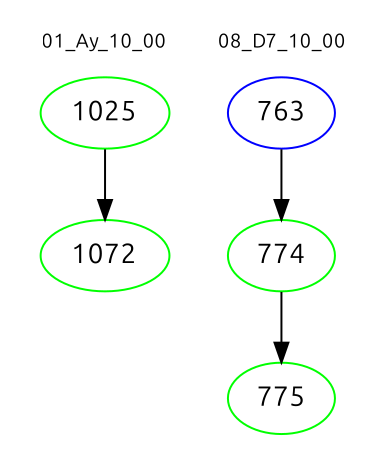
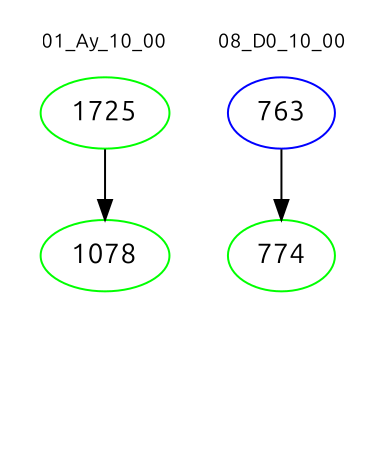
cluster "08_D7_10_00": label "08_D7_10_00" -> "08_D0_10_00"
node "1025": label "1025" -> "1725"
node "1072": label "1072" -> "1078"
node "775": removed
